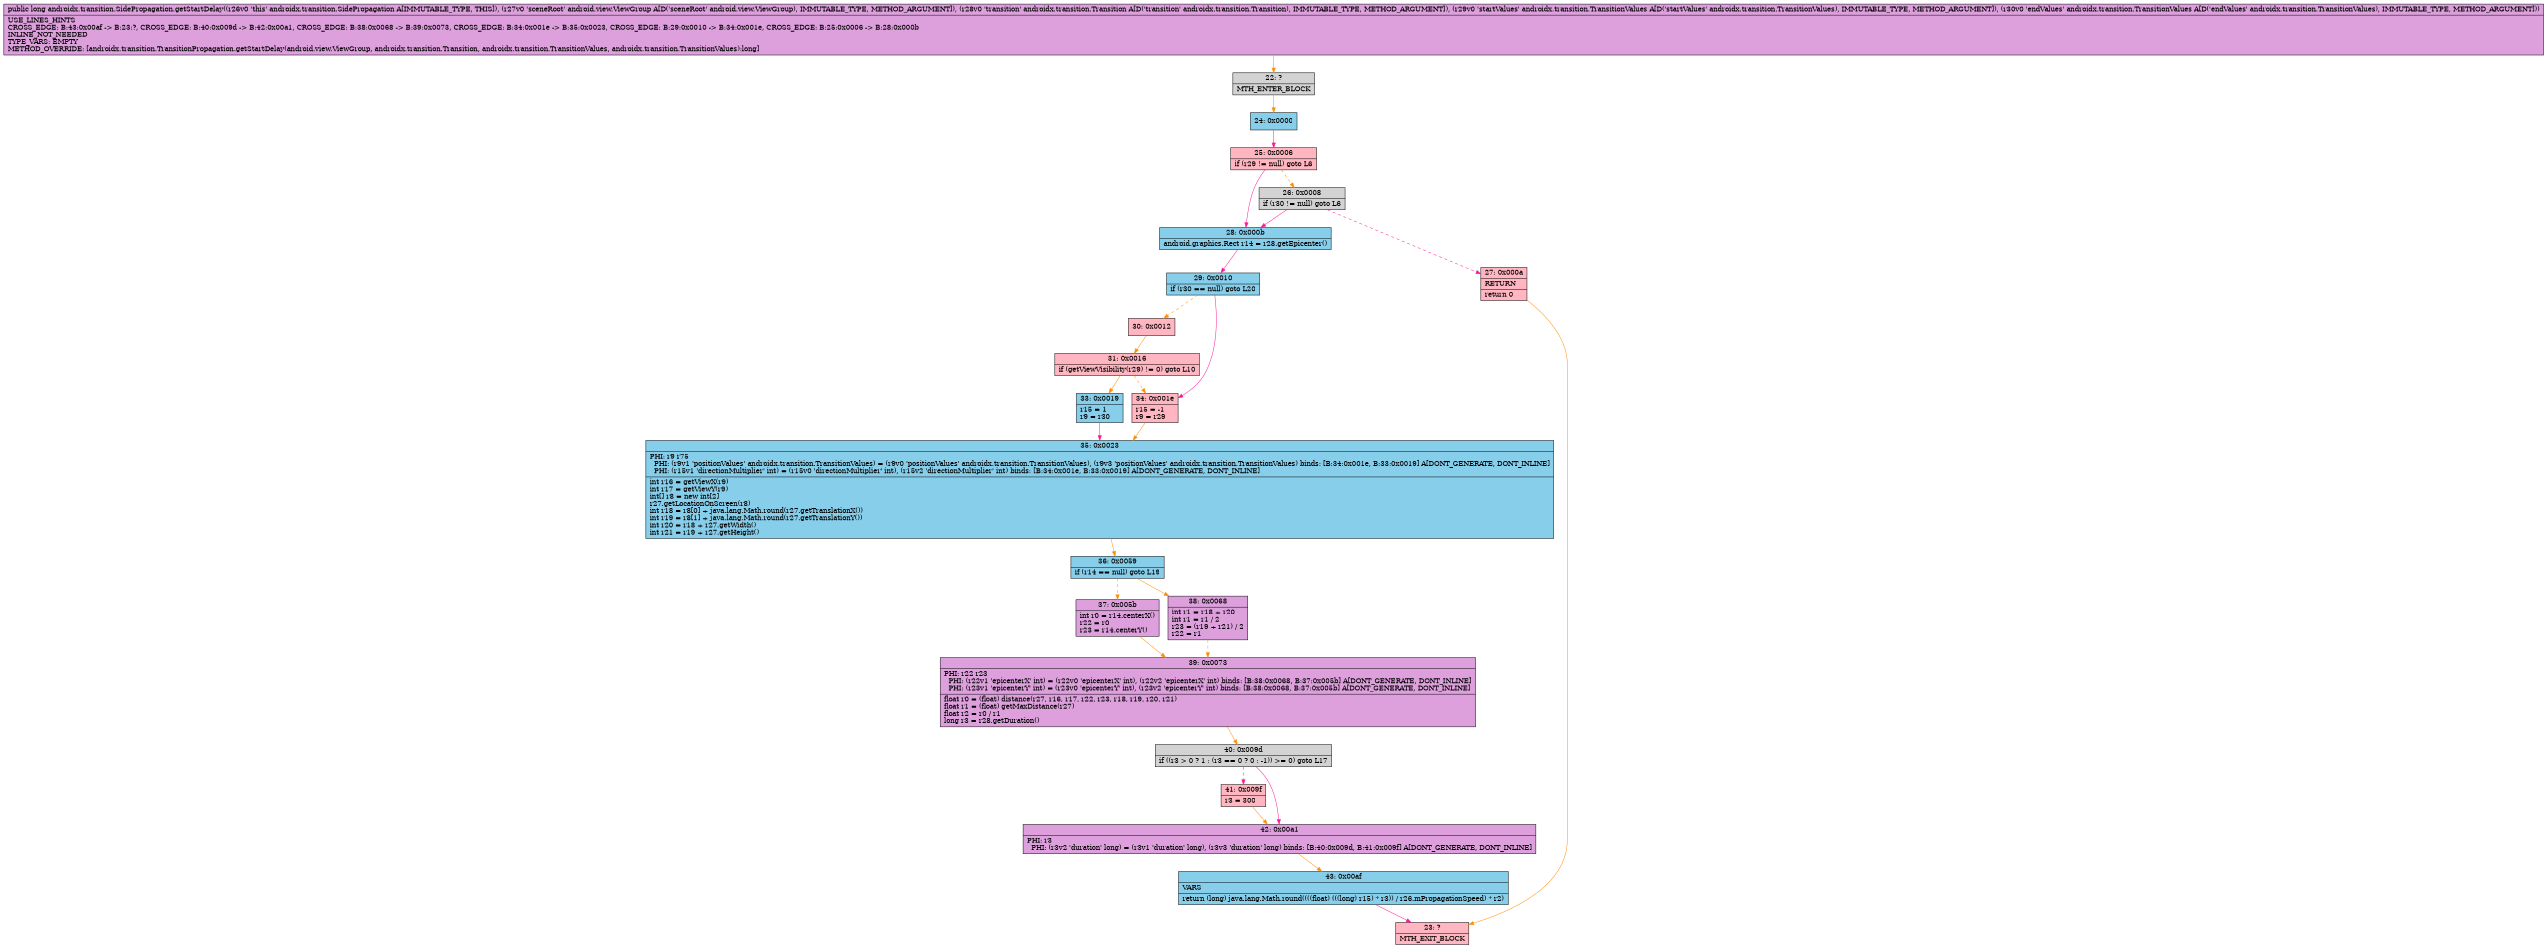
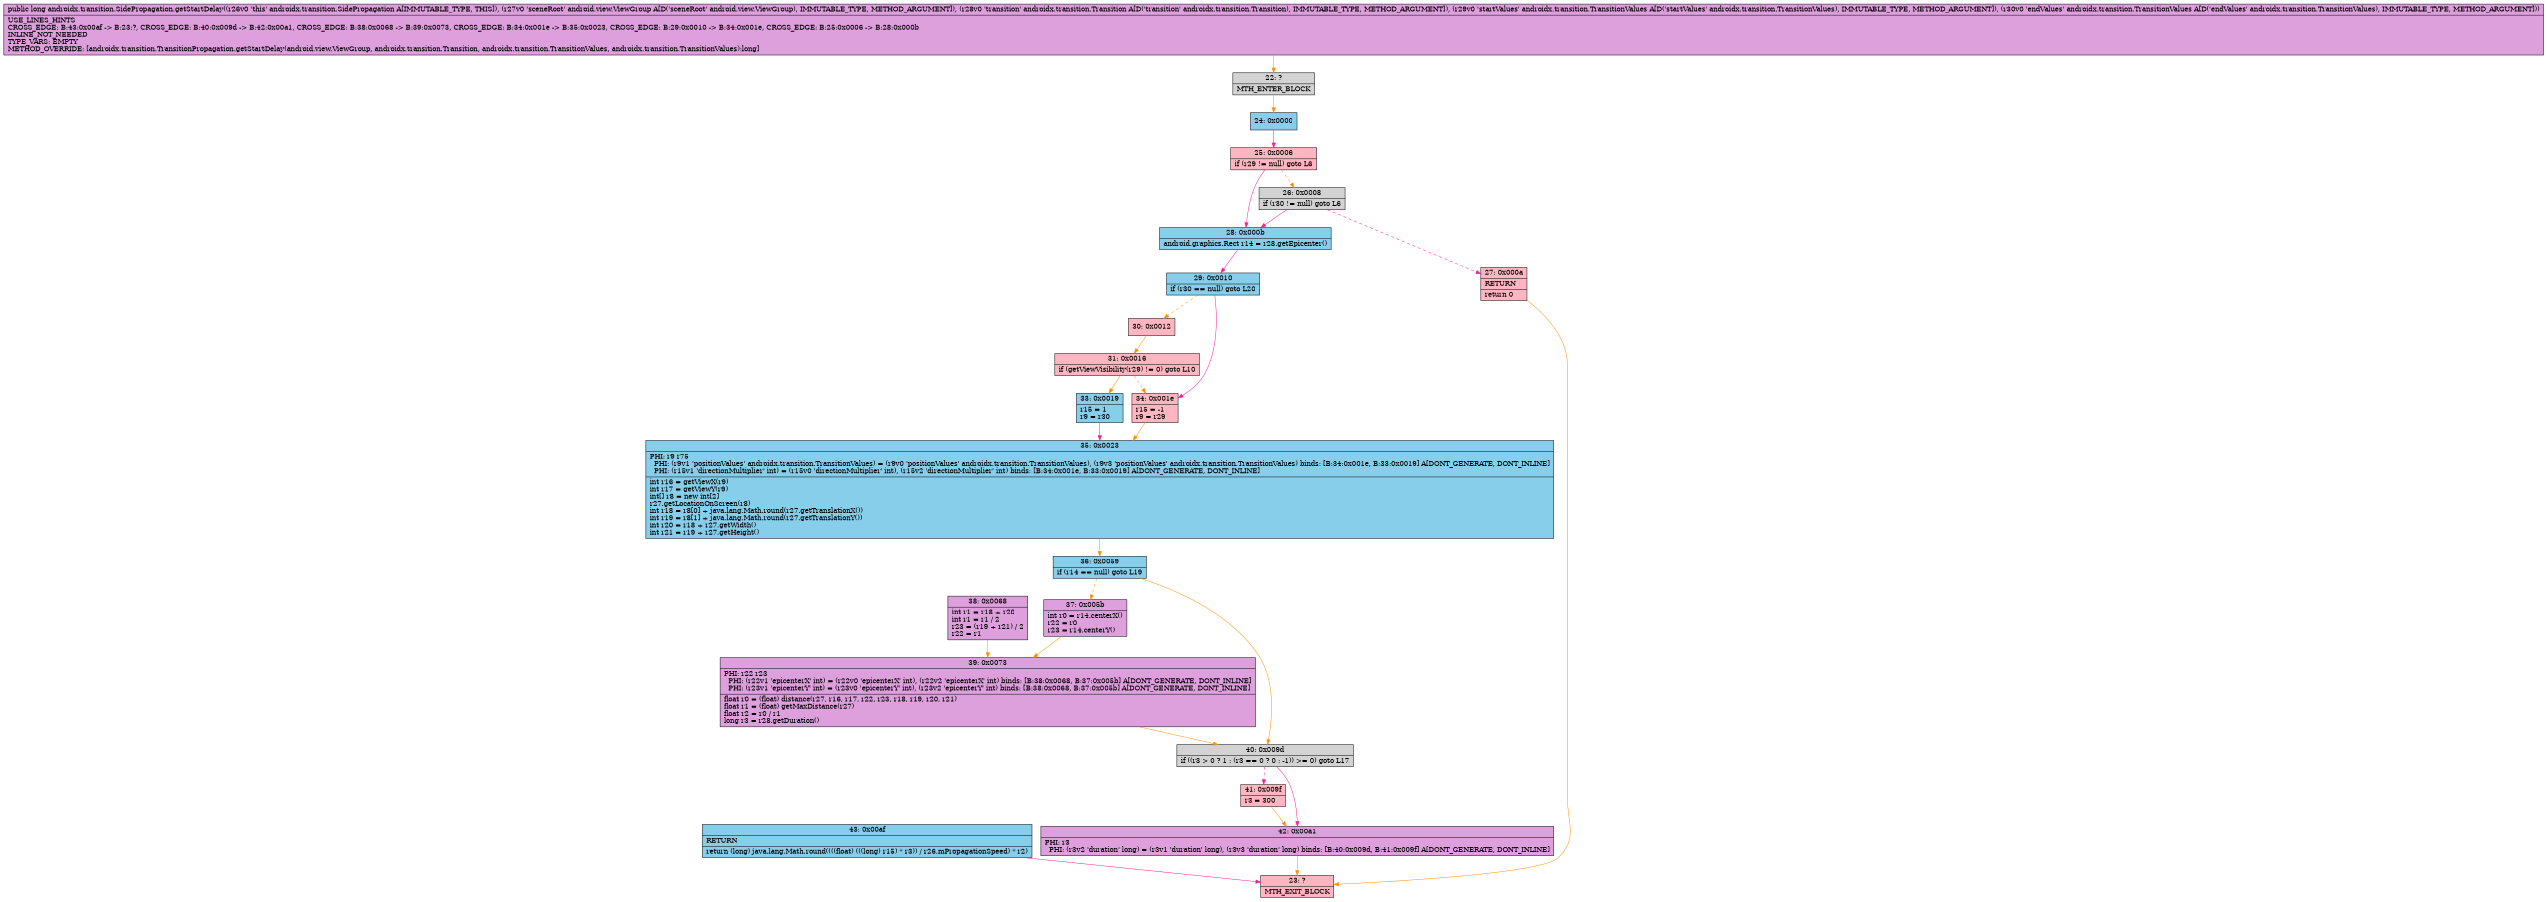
edge "36: 0x0059" -> "38: 0x0068": now "36: 0x0059" -> "40: 0x009d"
edge "38: 0x0068" -> "39: 0x0073": style dashed -> solid
edge "42: 0x00a1" -> "43: 0x00af": now "42: 0x00a1" -> "23: ?"
node "43: 0x00af": text "VARS" -> "RETURN"
